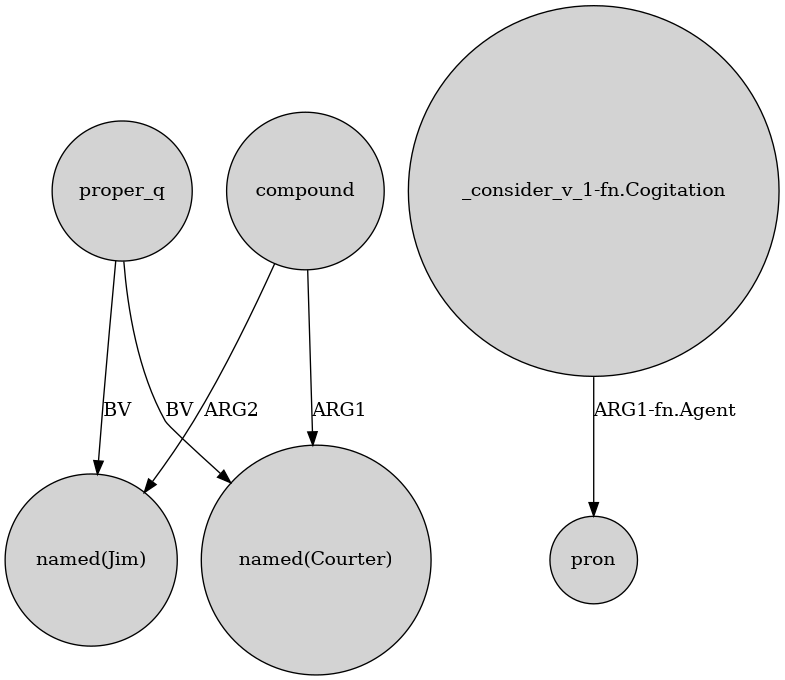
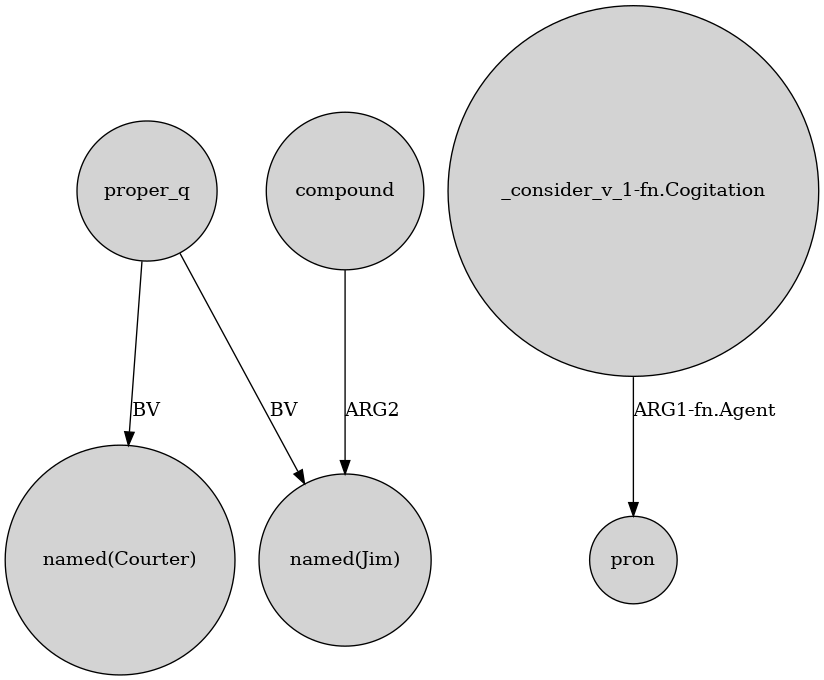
edge "compound" -> "named(Courter)": removed, label "ARG1"
